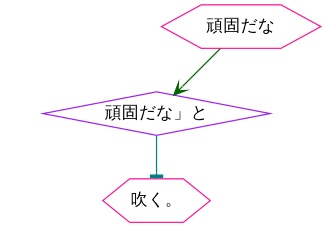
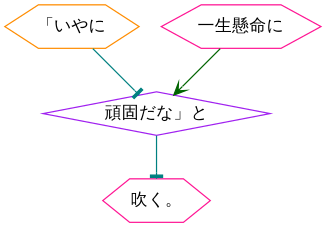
node "「いやに": added
node "頑固だな": label "頑固だな" -> "一生懸命に"
